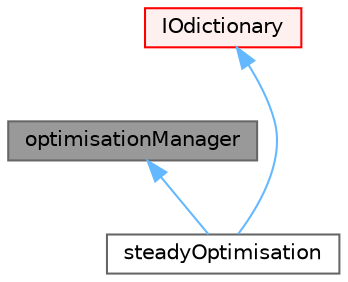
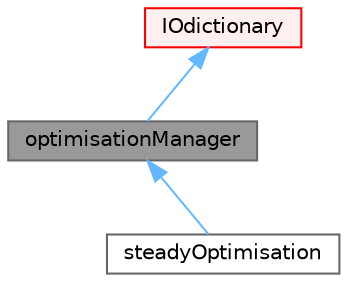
edge "steadyOptimisation" -> "IOdictionary": now "optimisationManager" -> "IOdictionary"
